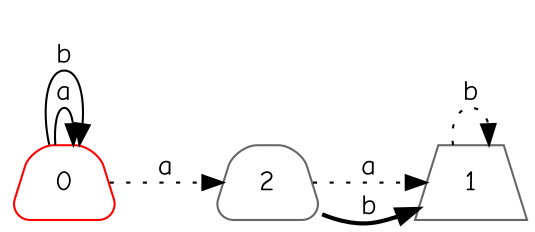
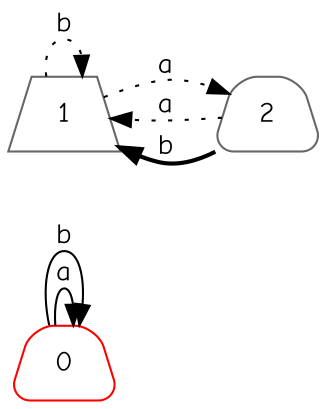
edge "0" -> "2": now "1" -> "2"
